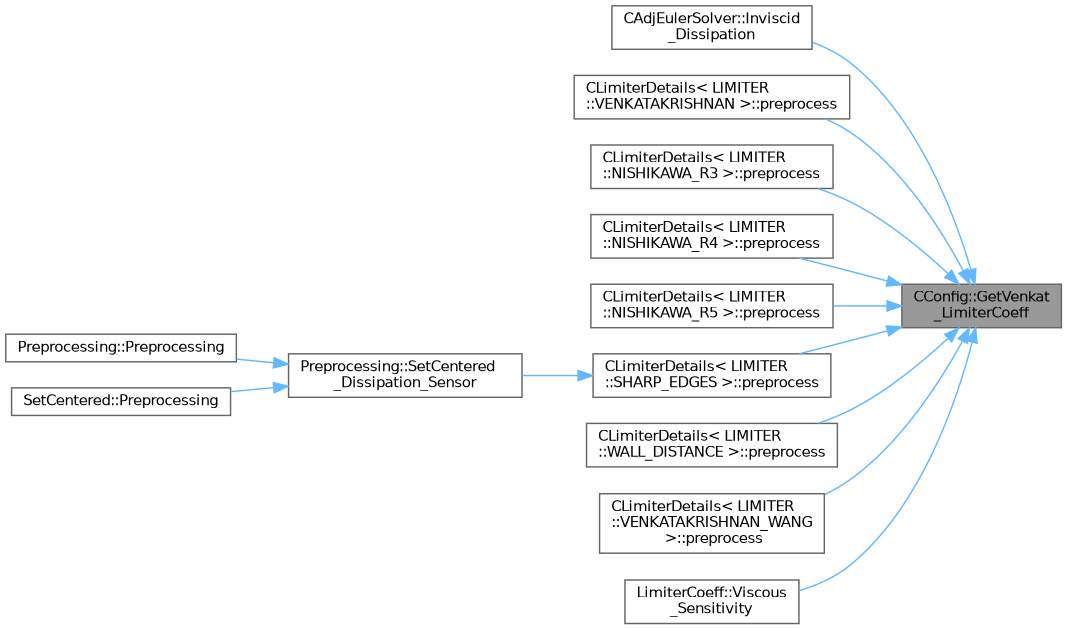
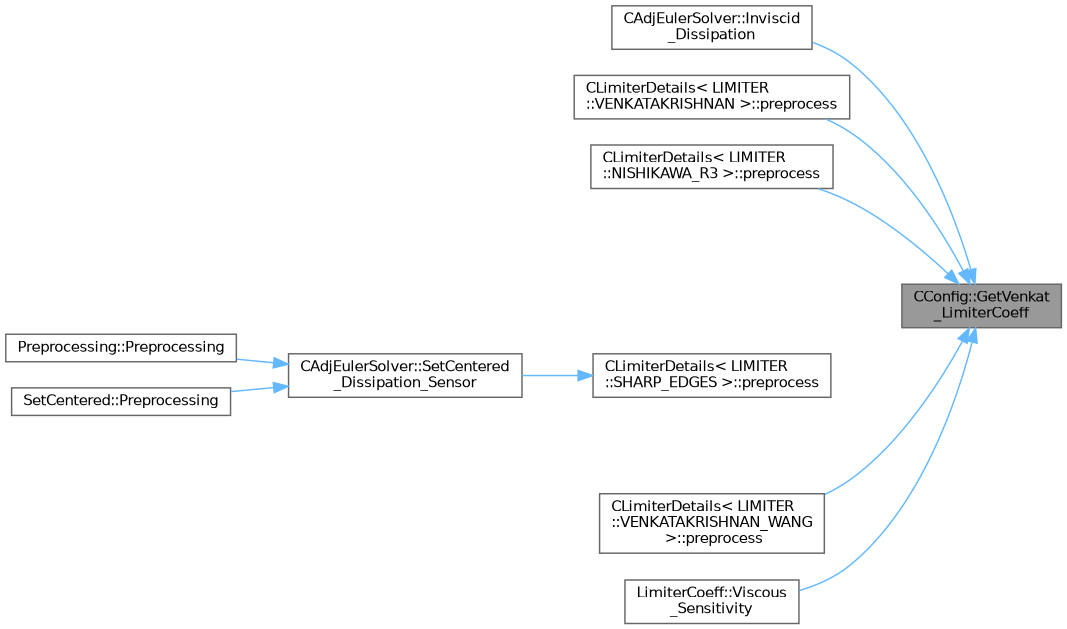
node "CLimiterDetails< LIMITER ::NISHIKAWA_R4 >::preprocess": removed
node "CLimiterDetails< LIMITER ::NISHIKAWA_R5 >::preprocess": removed
edge "CLimiterDetails< LIMITER ::SHARP_EDGES >::preprocess" -> "CConfig::GetVenkat _LimiterCoeff": removed
node "Preprocessing::SetCentered _Dissipation_Sensor": label "Preprocessing::SetCentered _Dissipation_Sensor" -> "CAdjEulerSolver::SetCentered _Dissipation_Sensor"
node "CLimiterDetails< LIMITER ::WALL_DISTANCE >::preprocess": removed
